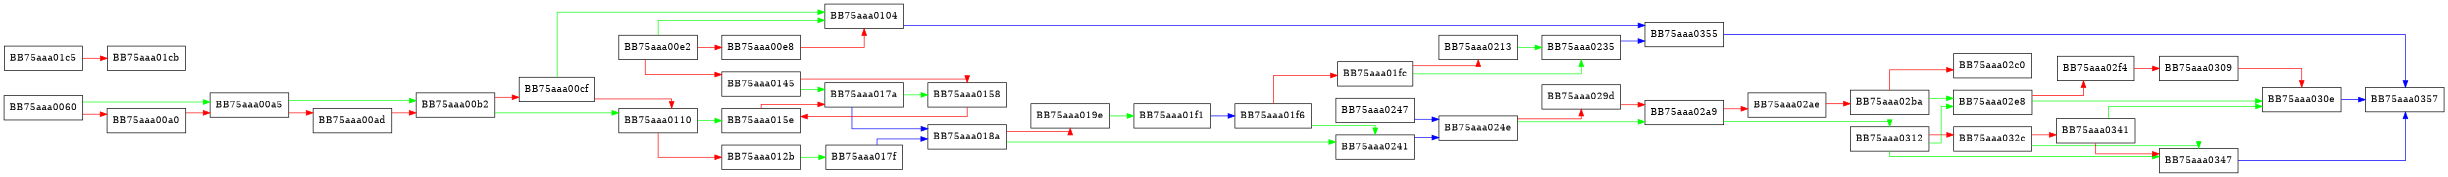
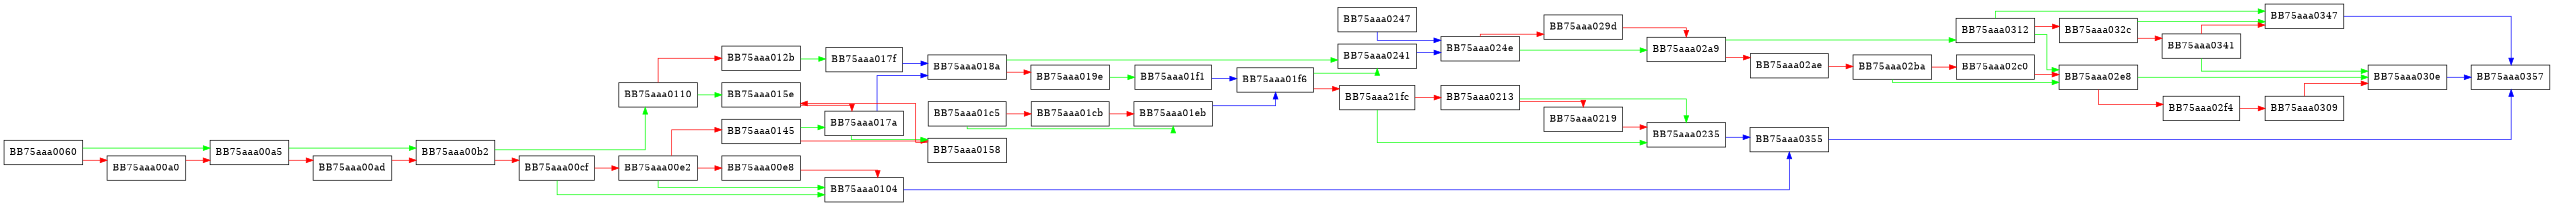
node "BB75aaa01fc": label "BB75aaa01fc" -> "BB75aaa21fc"
edge "BB75aaa02c0" -> "BB75aaa02e8": added
edge "BB75aaa00cf" -> "BB75aaa0110": now "BB75aaa00cf" -> "BB75aaa00e2"
node "BB75aaa01eb": added
node "BB75aaa0219": added
